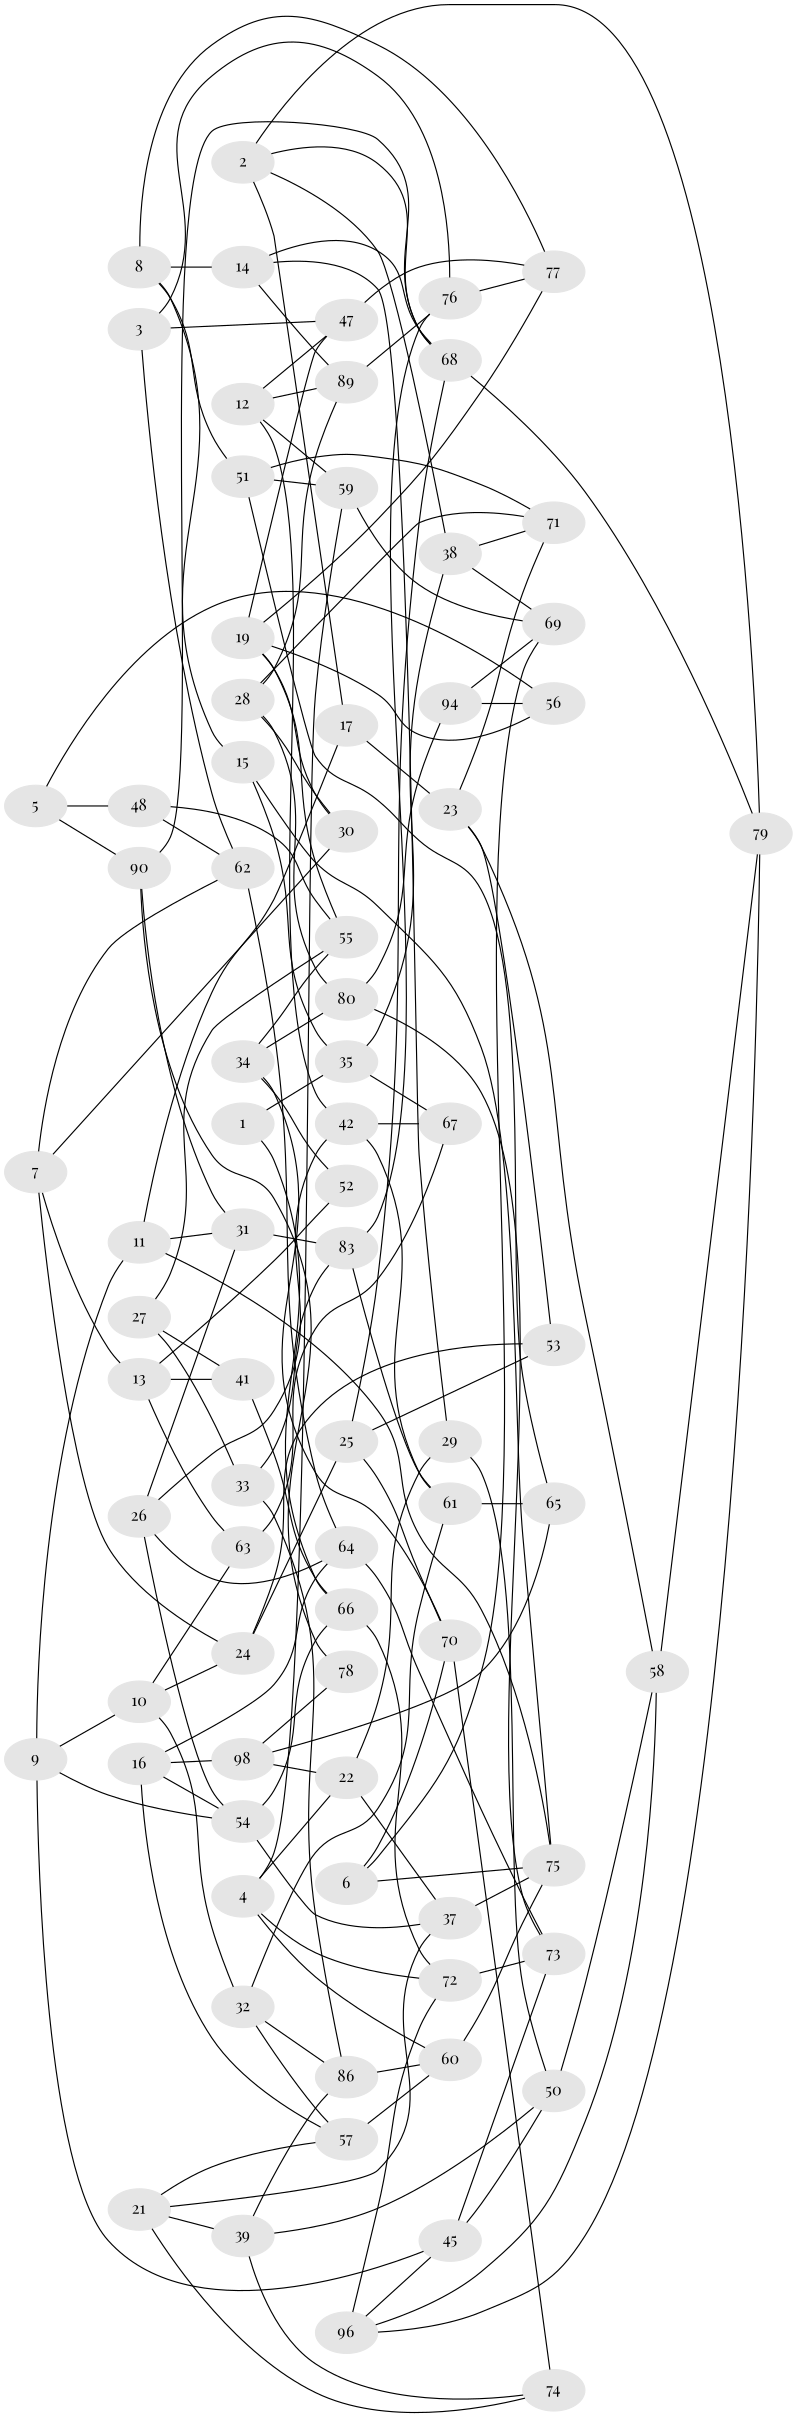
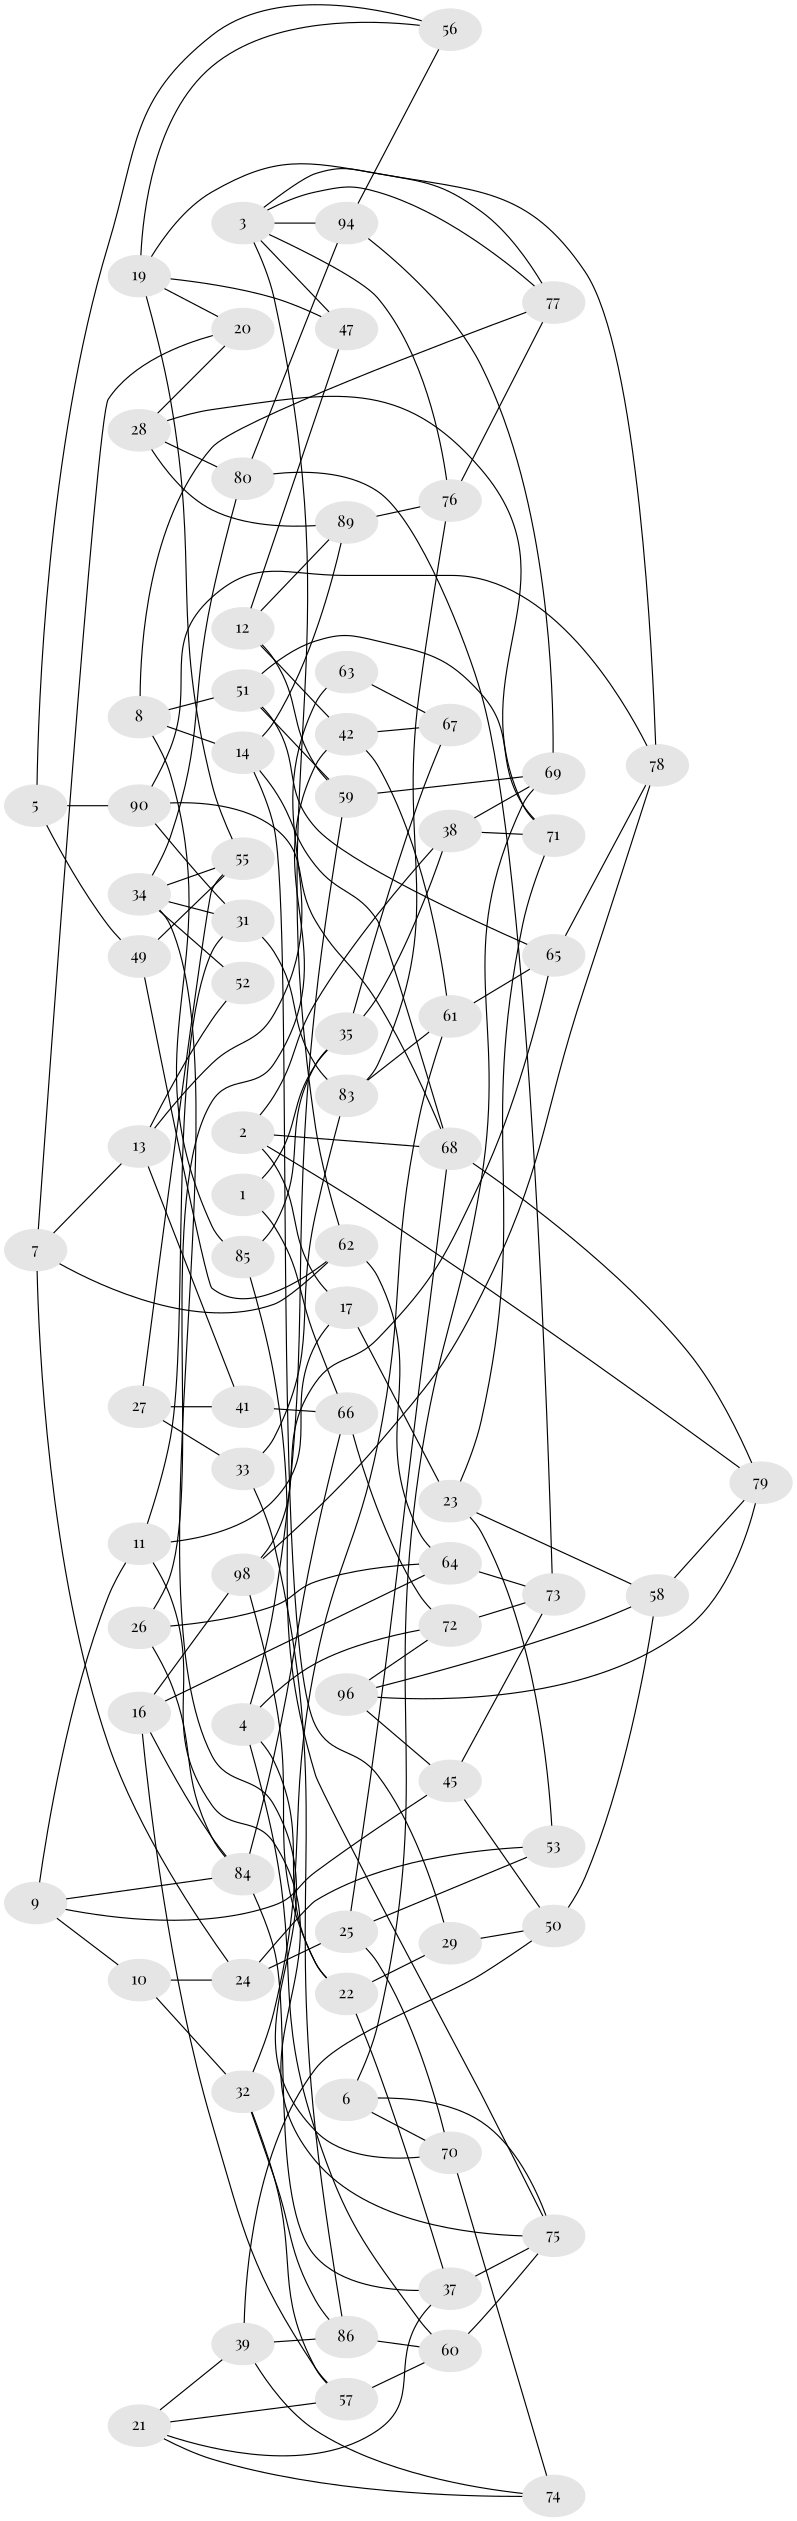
edge "3" -- "94": added
edge "77" -- "47": now "77" -- "3"
edge "3" -- "78": added
node "15": label "15" -> "85"
node "48": label "48" -> "49"
node "30": label "30" -> "20"
edge "78" -- "65": added
edge "31" -- "26": now "31" -- "34"
edge "63" -- "10": removed
node "54": label "54" -> "84"
